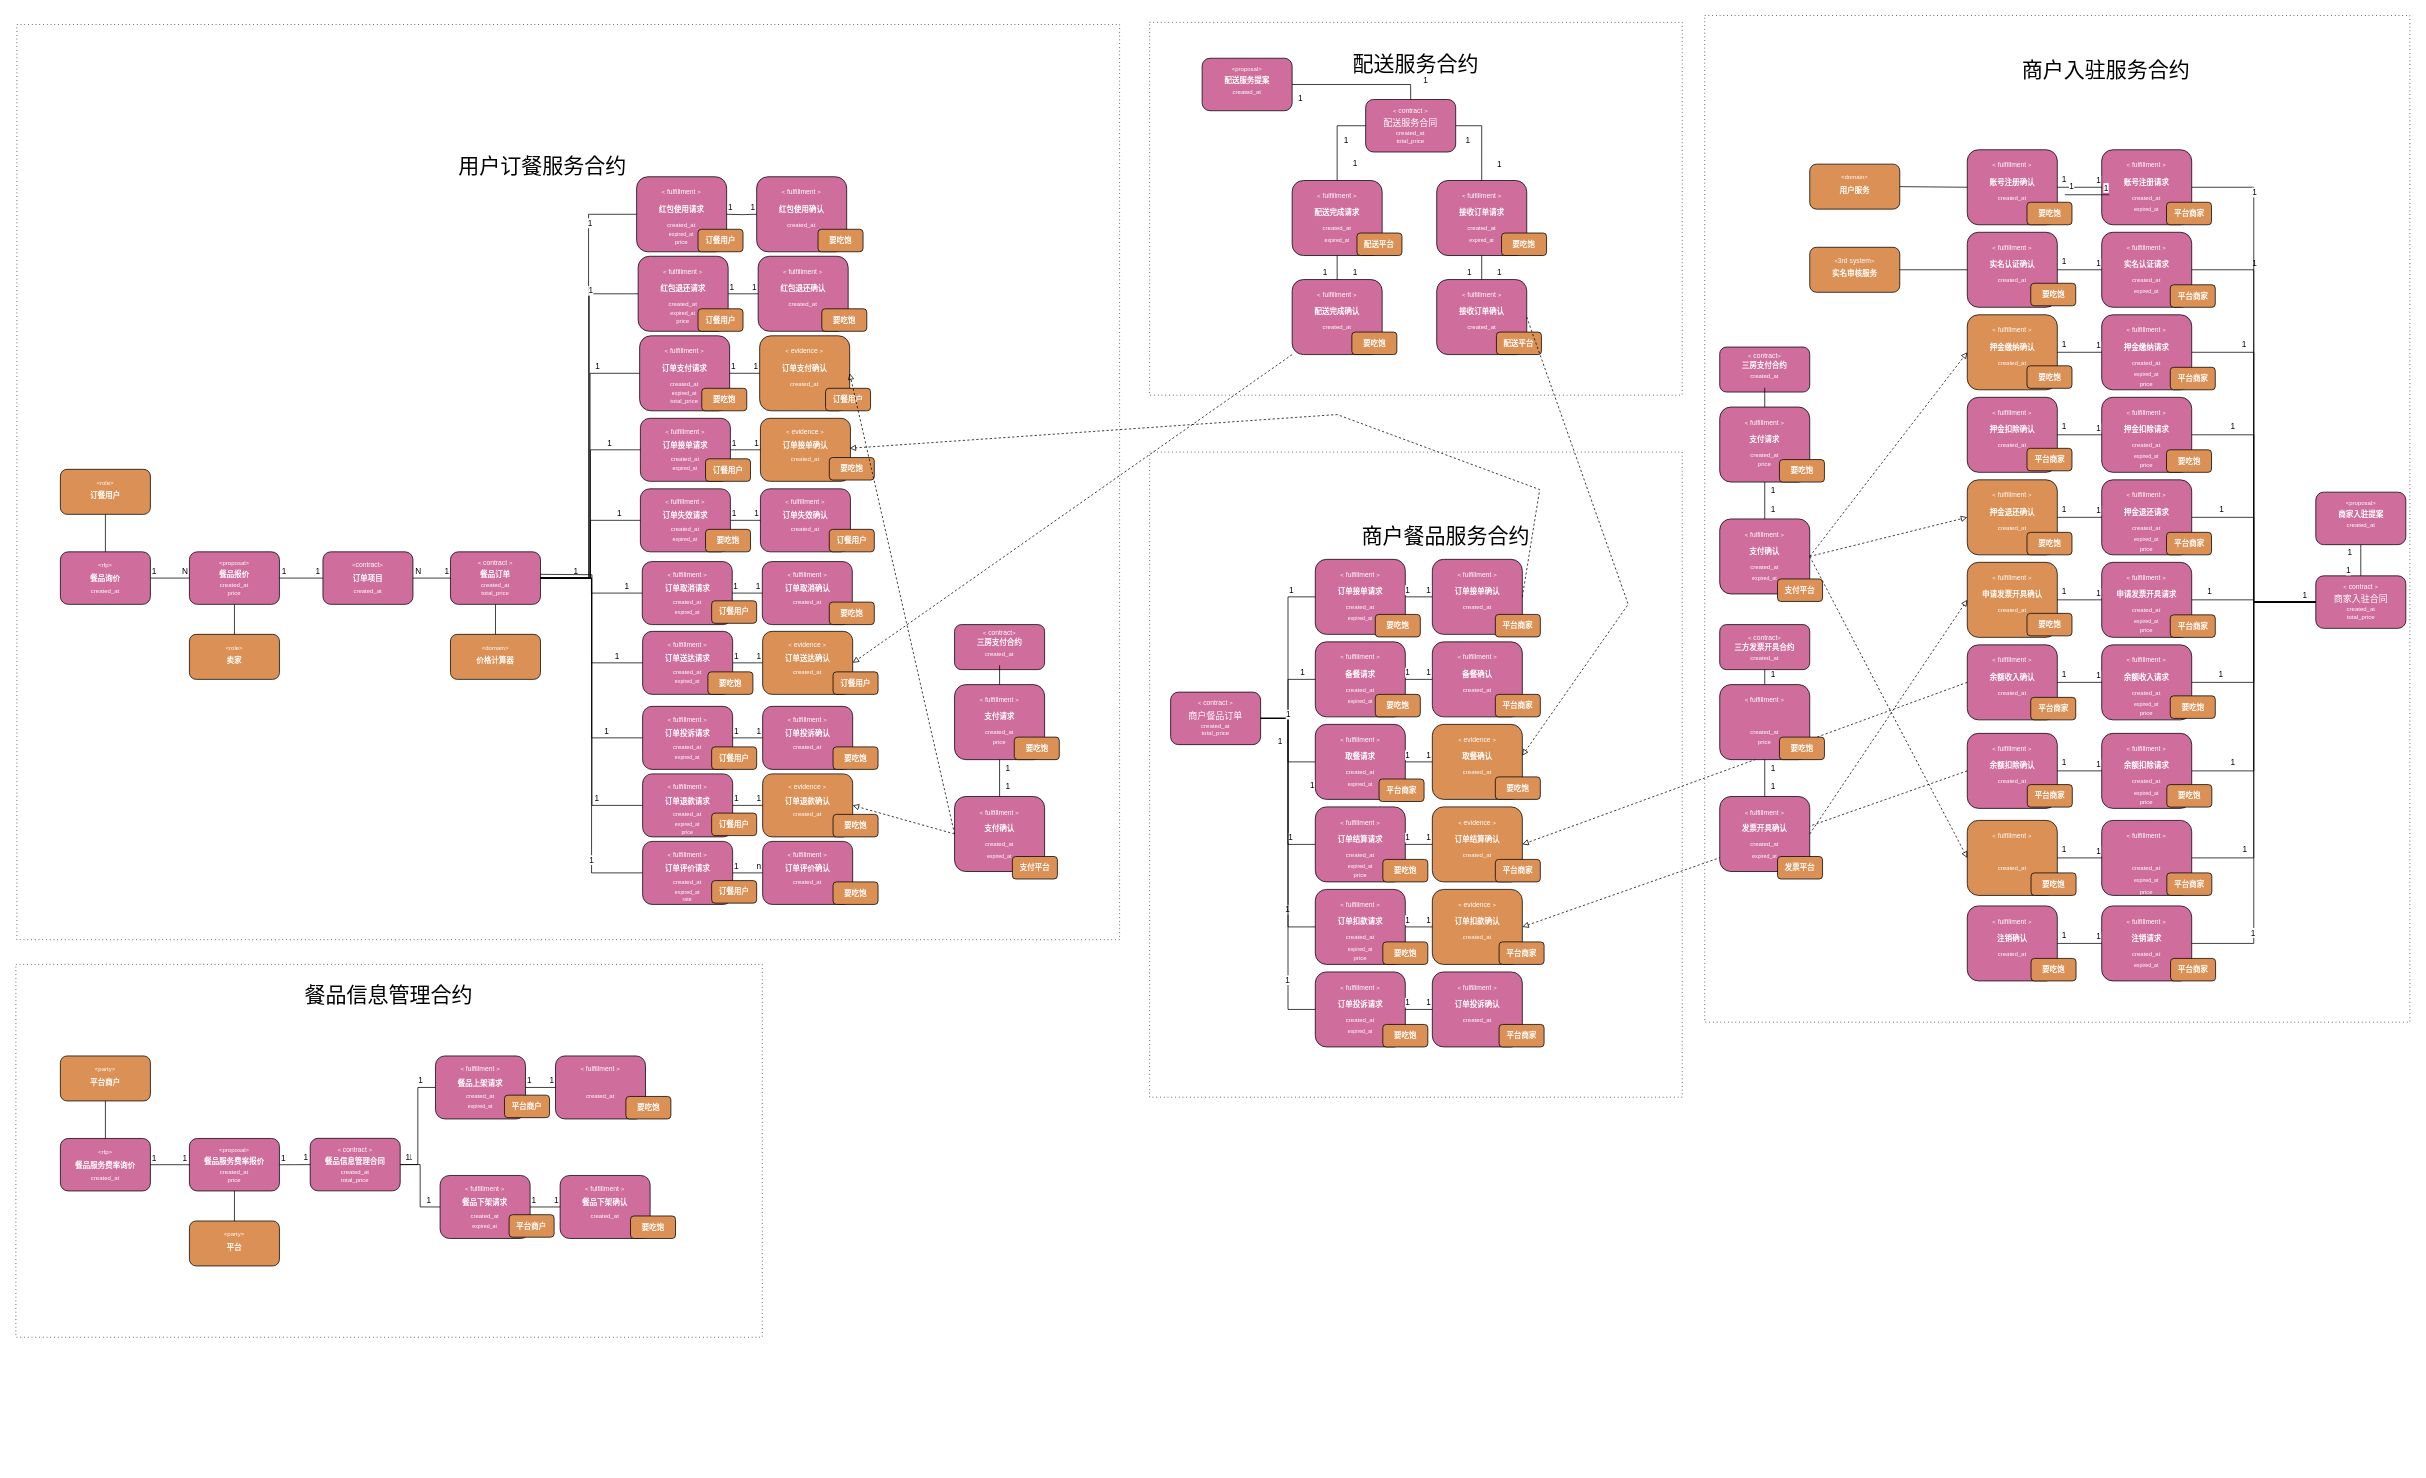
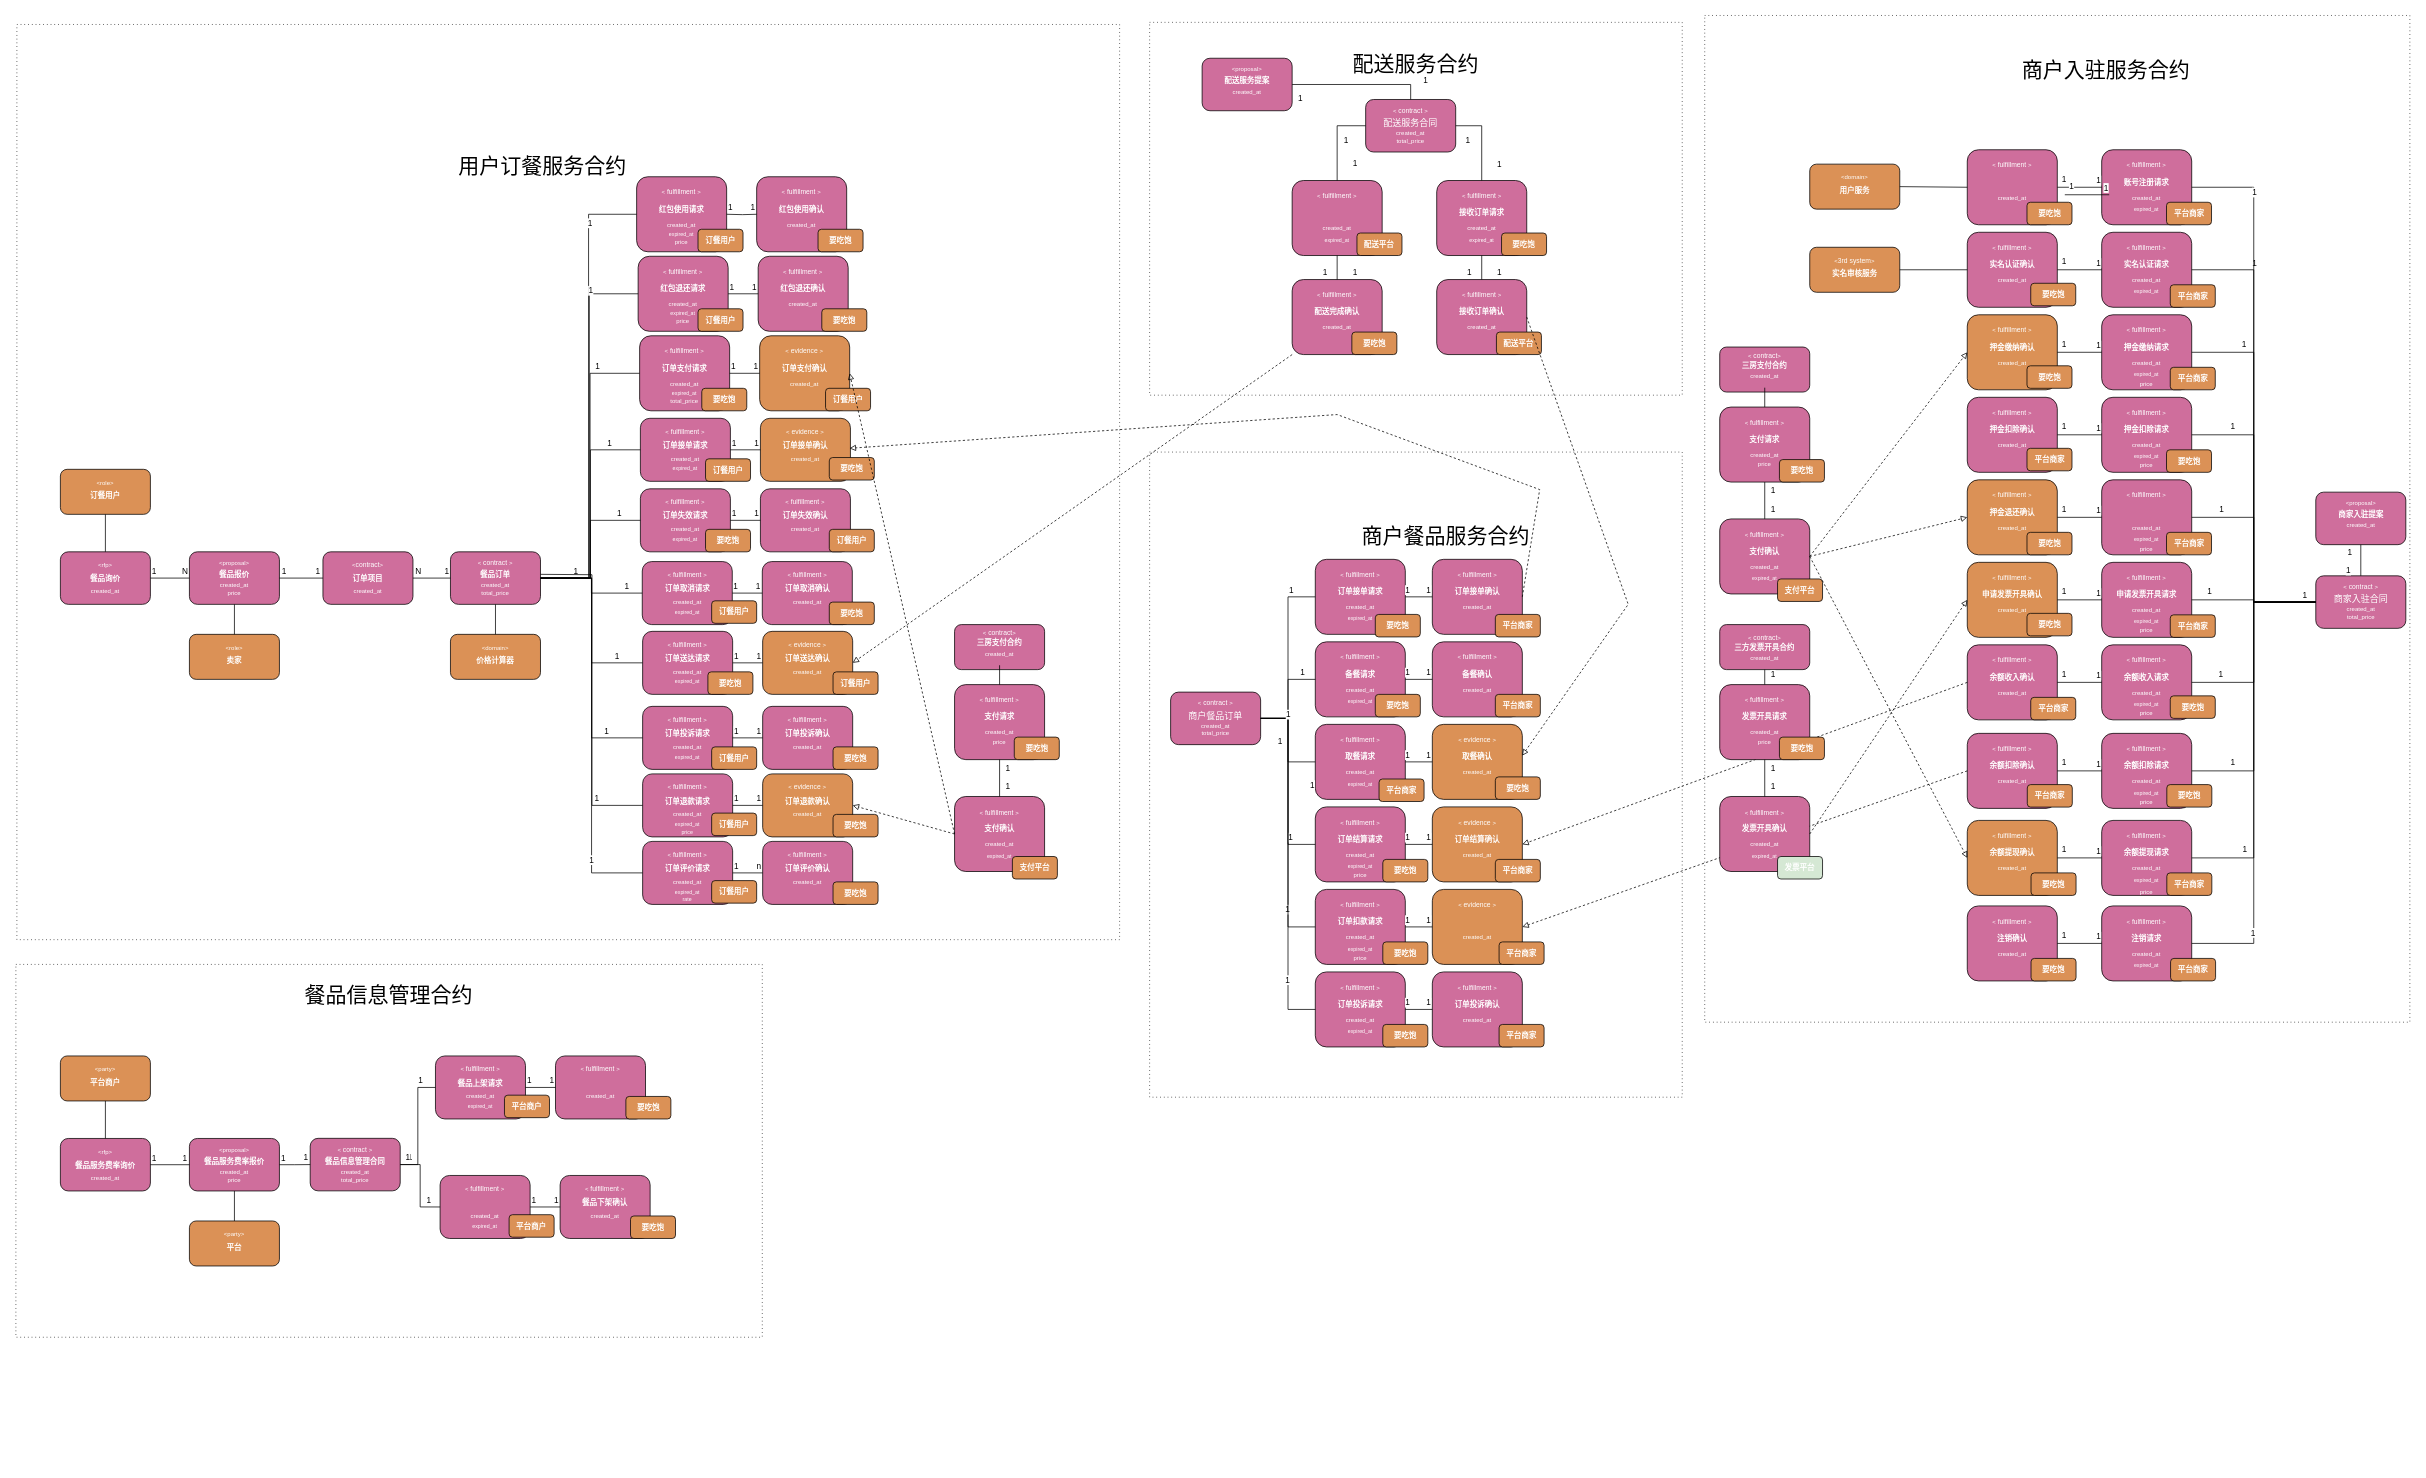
node "账号注册确认": removed
node "配送完成请求": removed
node "押金退还请求": removed
node "发票开具请求": added
node "余额提现确认": added
node "余额提现请求": added
node "发票平台": fillcolor #db9156 -> #d5e8d4
node "订单扣款确认": removed
node "餐品下架请求": removed
